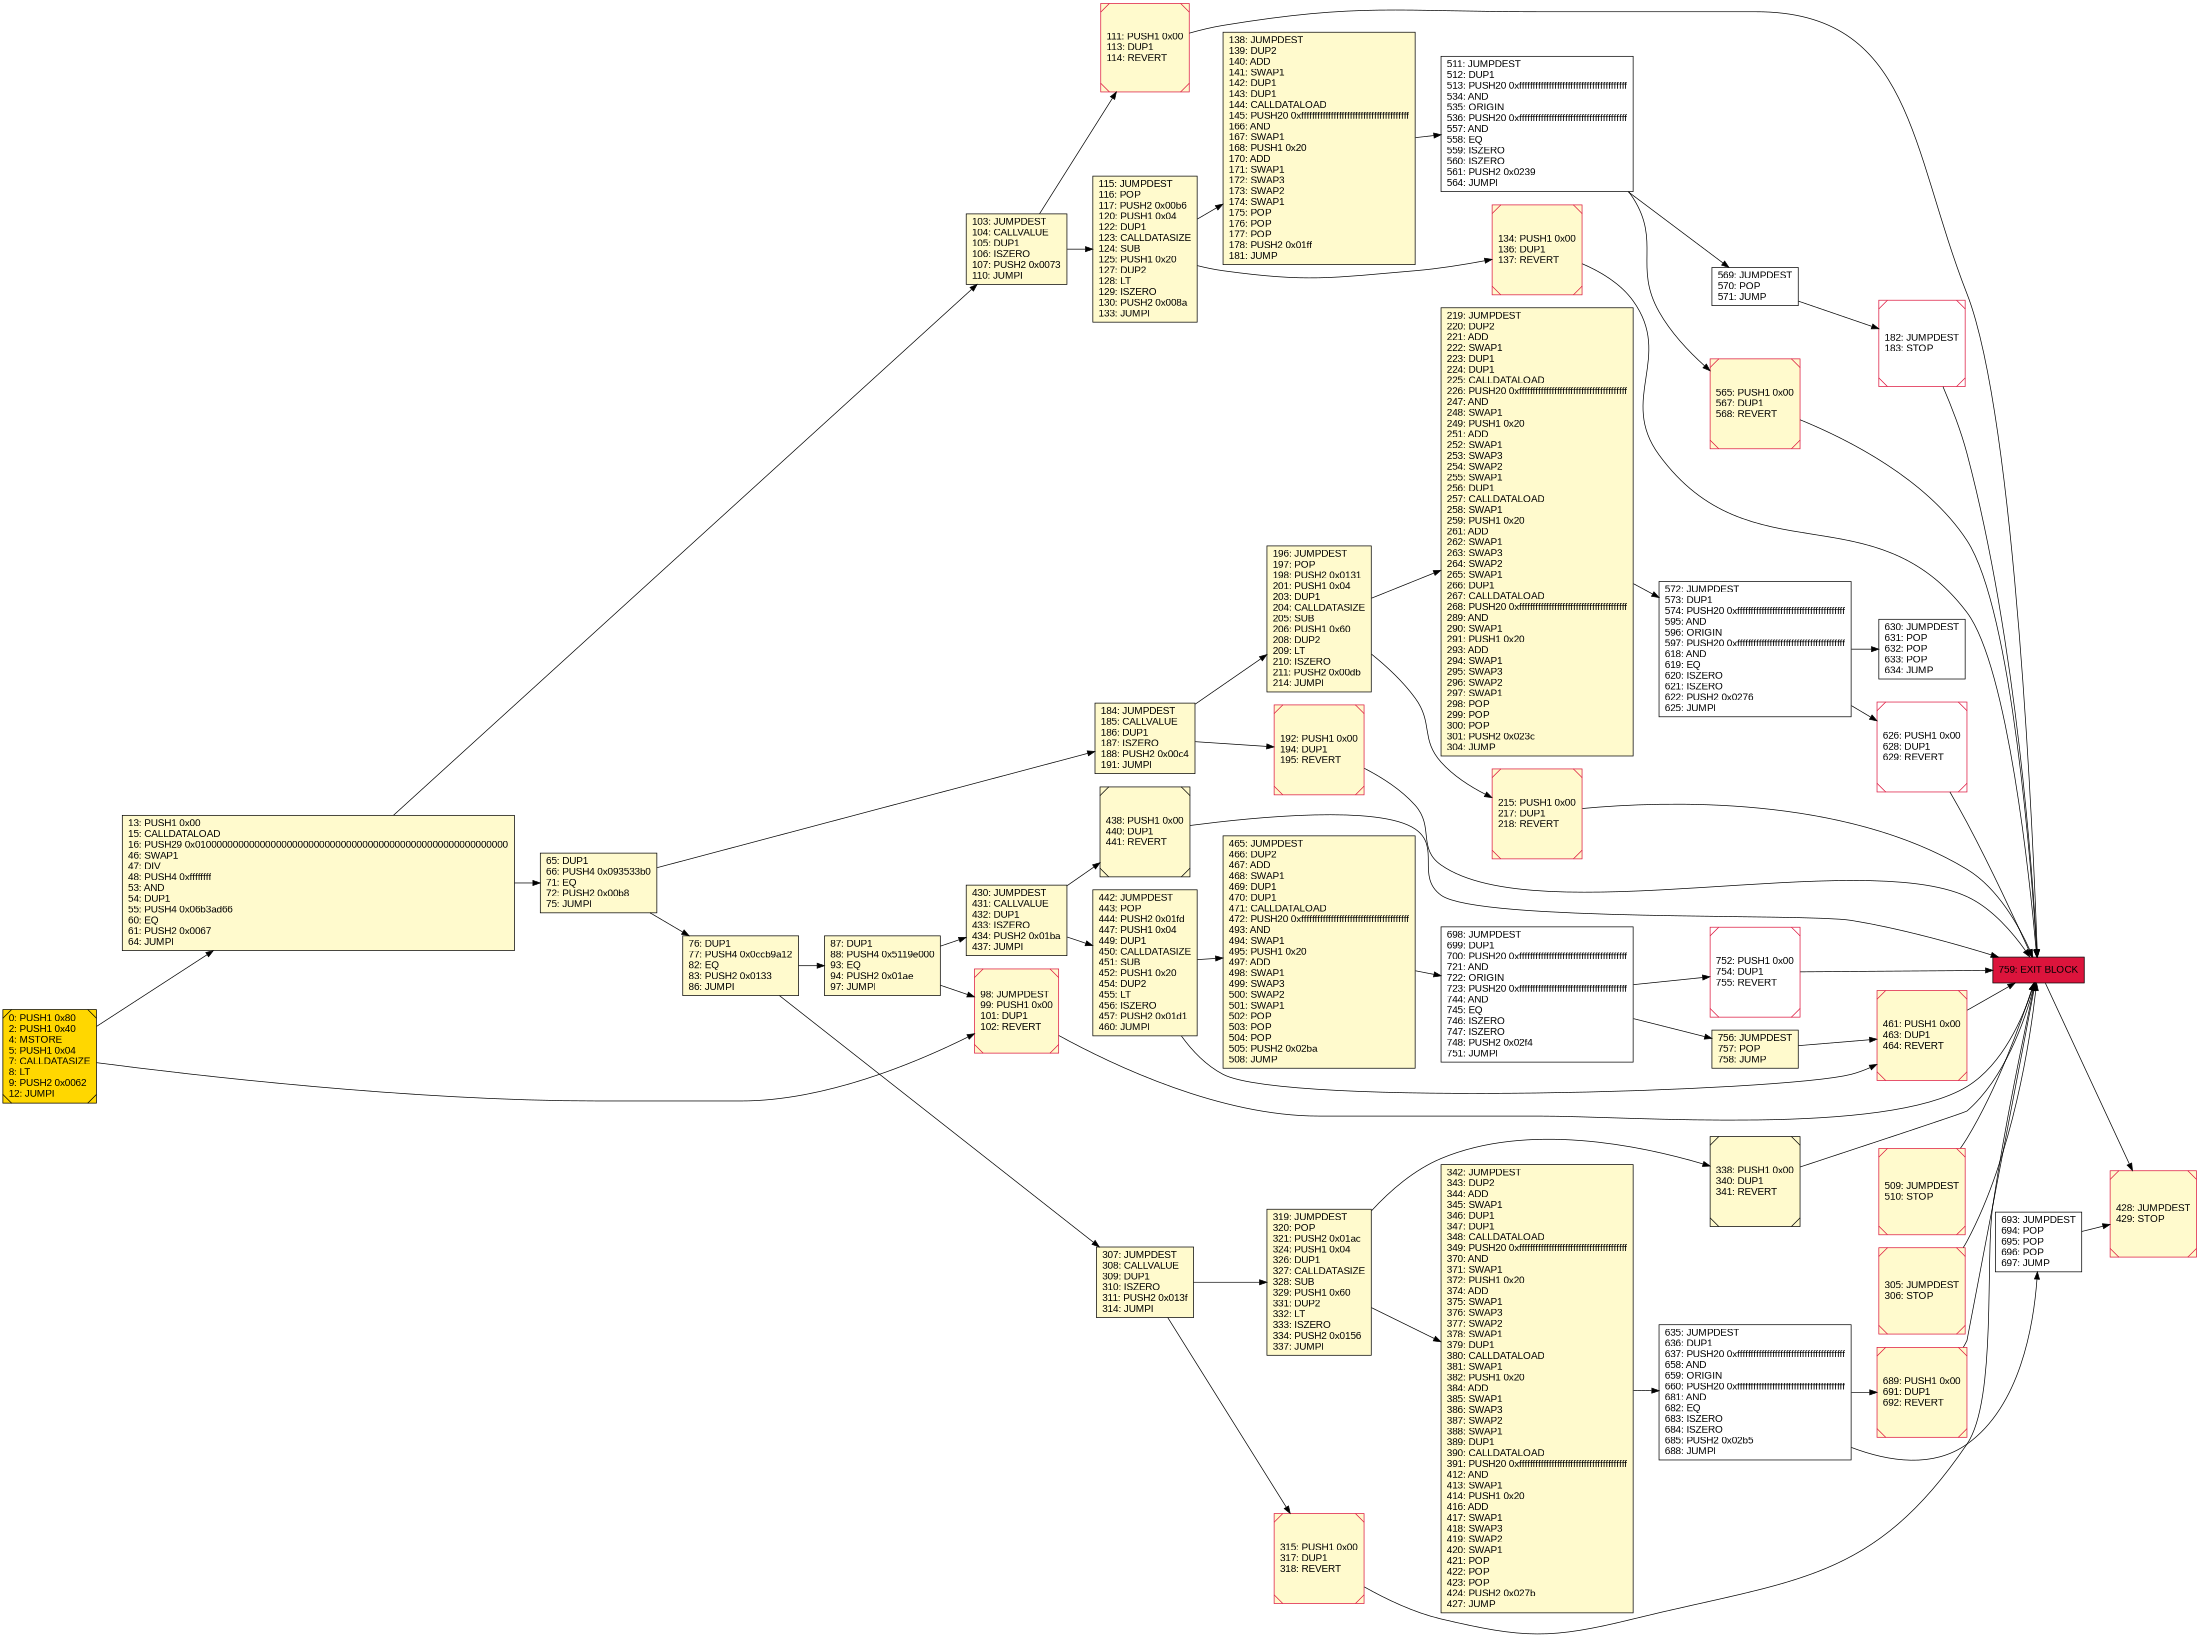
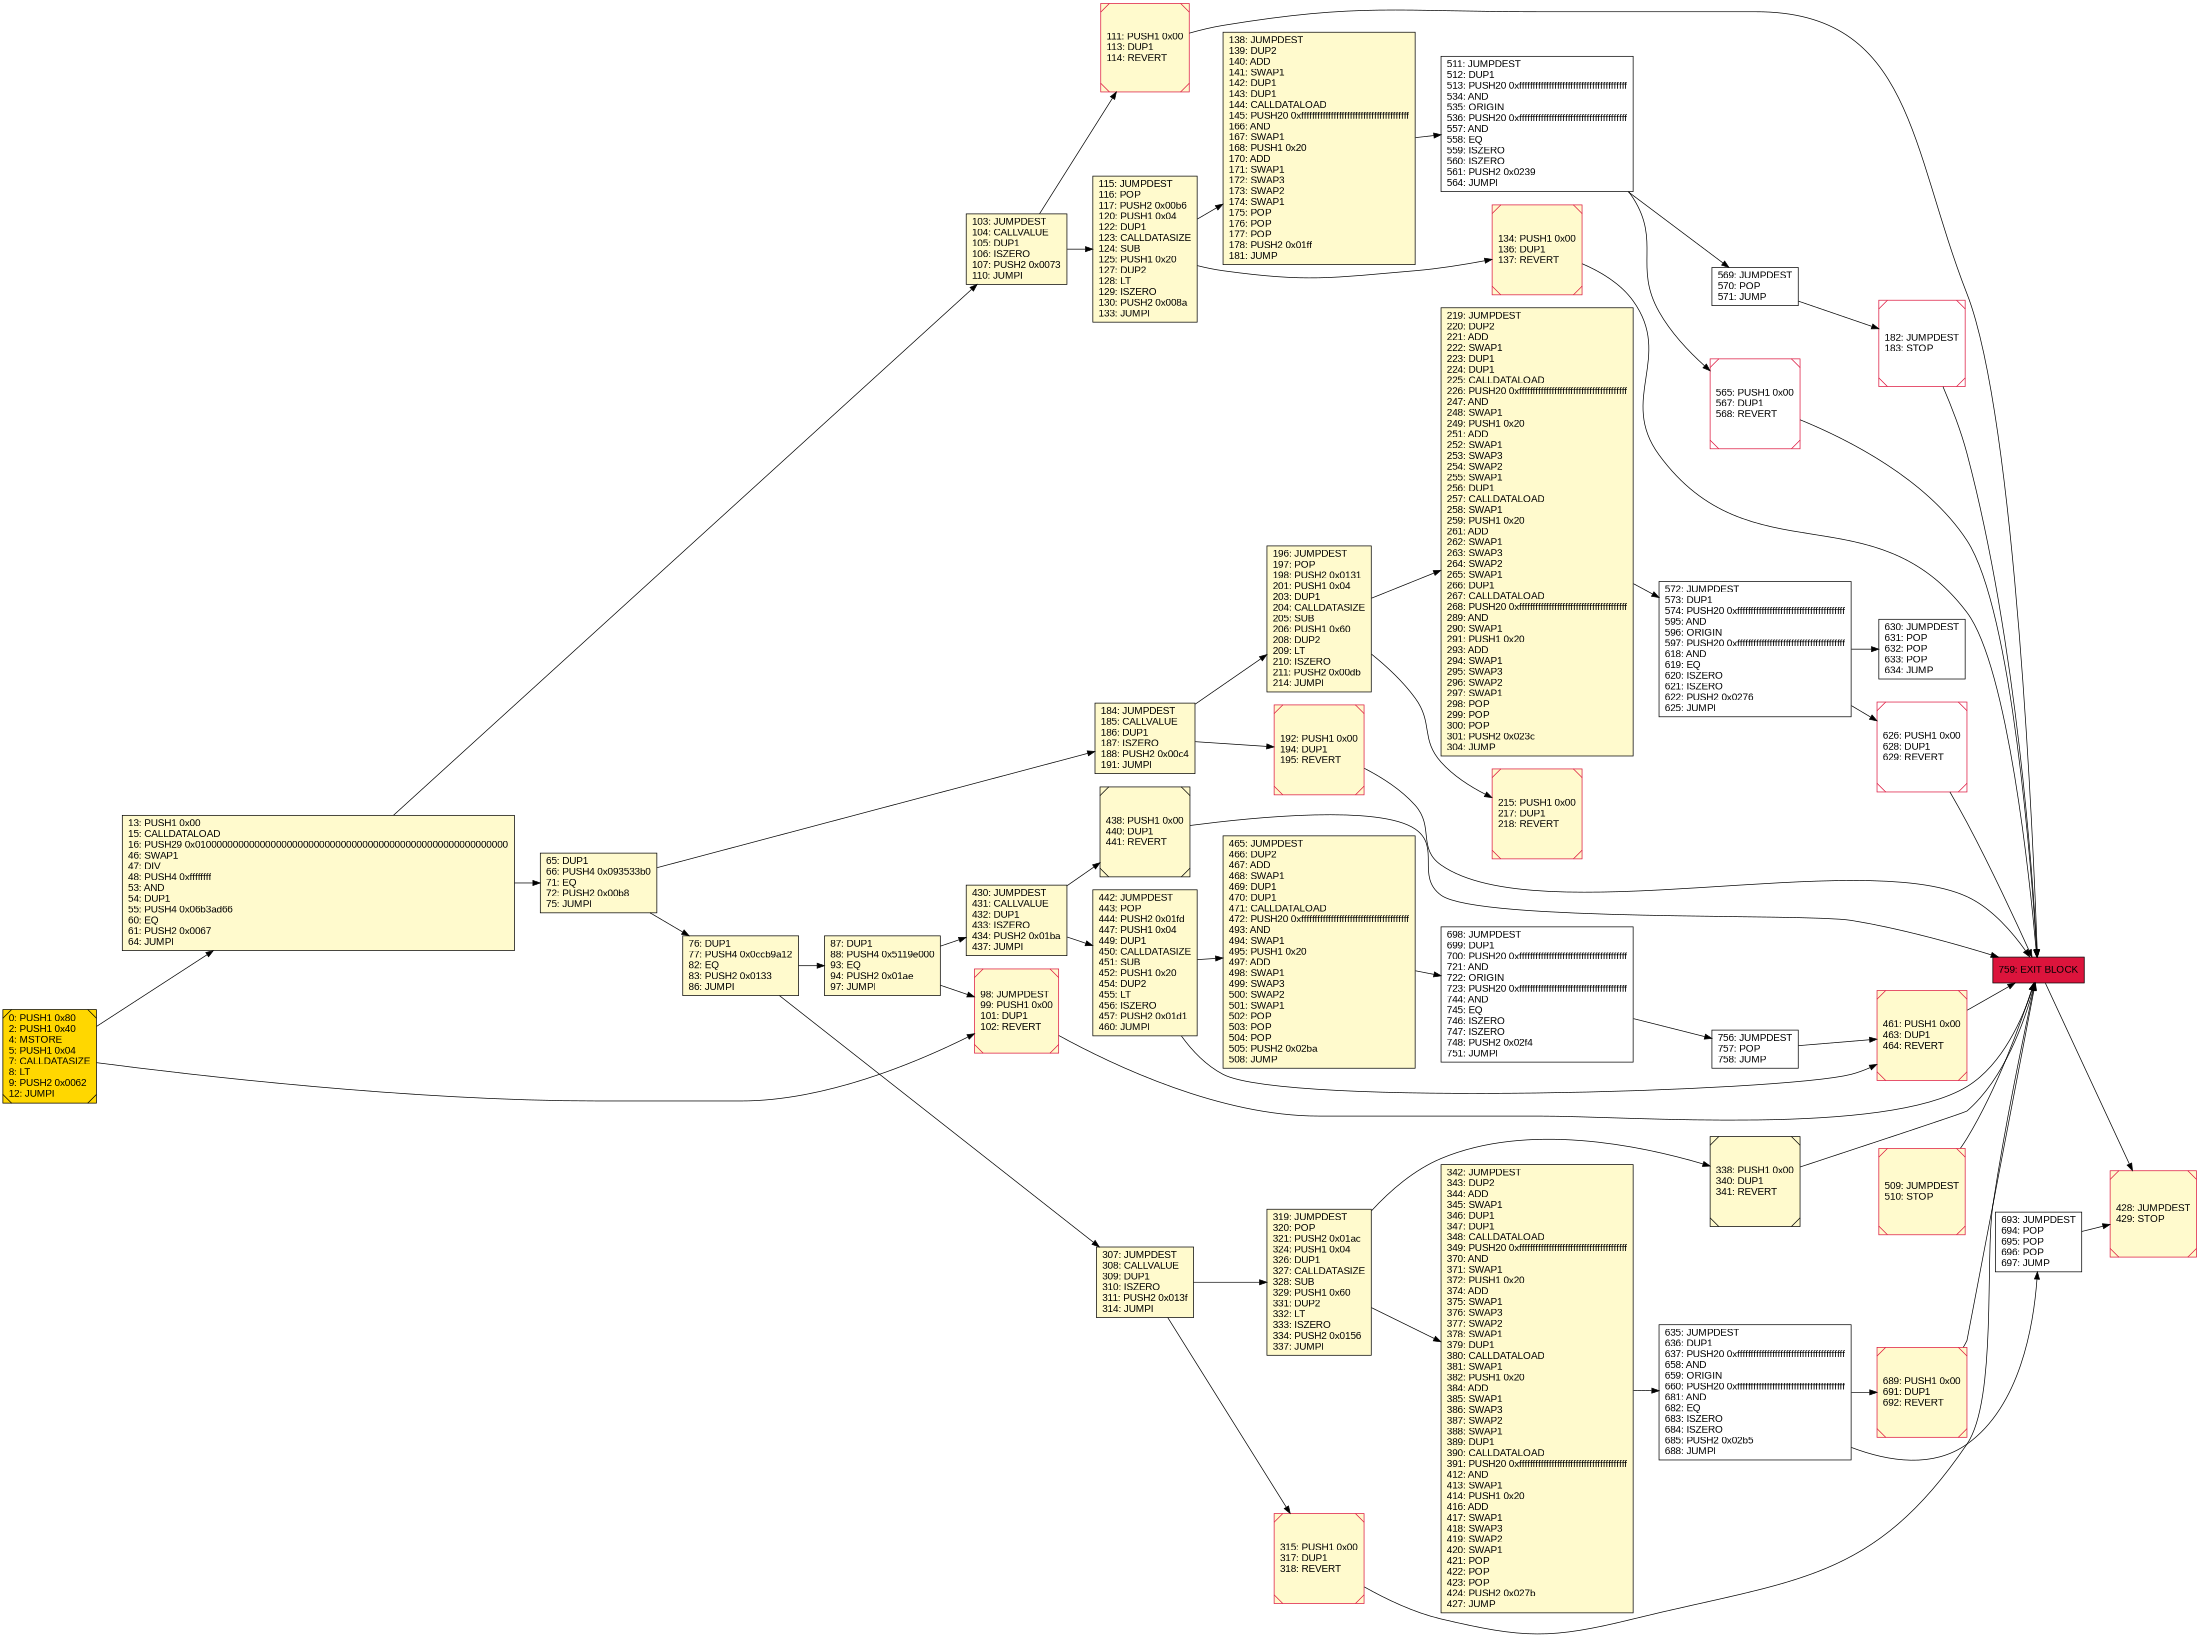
node "565: PUSH1 0x00 567: DUP1 568: REVERT": fillcolor lemonchiffon -> white
edge "215: PUSH1 0x00 217: DUP1 218: REVERT" -> "759: EXIT BLOCK": removed
node "752: PUSH1 0x00 754: DUP1 755: REVERT": removed
node "756: JUMPDEST 757: POP 758: JUMP": fillcolor lemonchiffon -> white
node "305: JUMPDEST 306: STOP": removed
